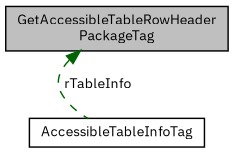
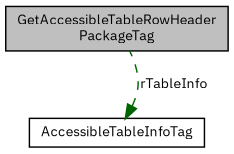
edge "AccessibleTableInfoTag" -> "GetAccessibleTableRowHeader PackageTag": reversed
